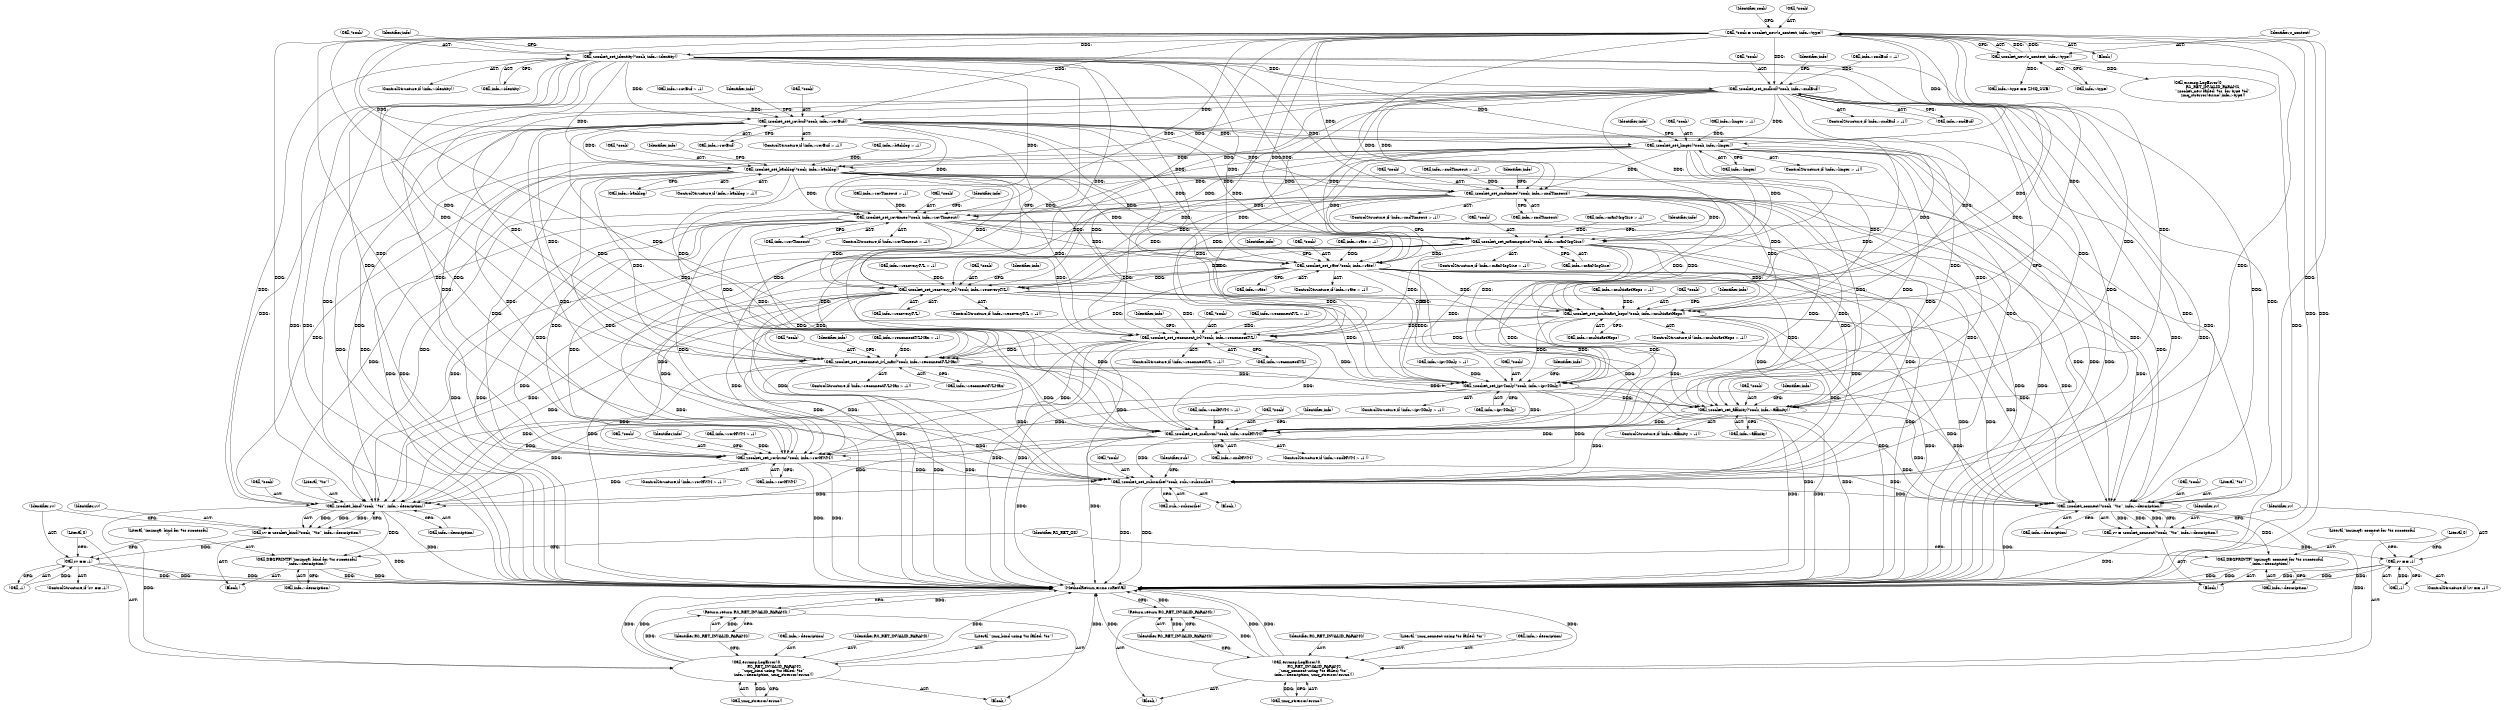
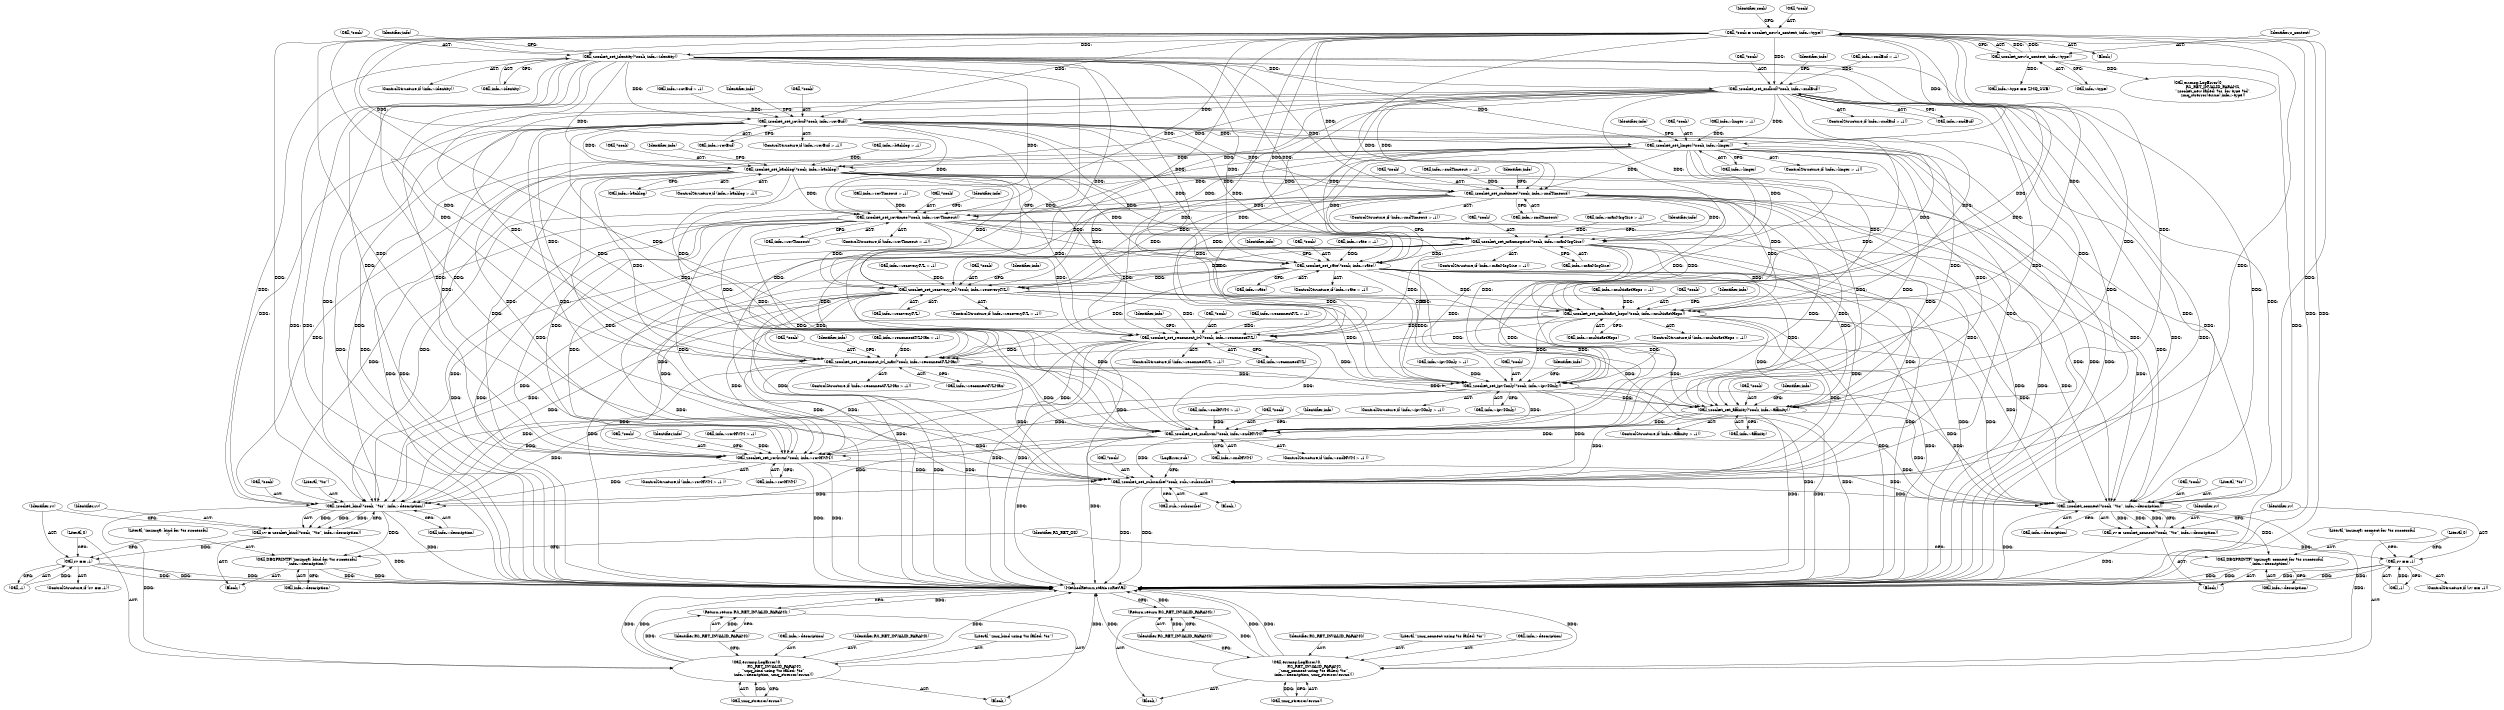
edge "(Call,zsocket_set_sndbuf(*sock, info->sndBuf))" -> "(Call,zsocket_set_sndhwm(*sock, info->sndHWM))": label "CFG: " -> "DDG: "
node "(Identifier,sub)": label "(Identifier,sub)" -> "(LogError,sub)"
node "(MethodReturn,errno rsRetVal)": label "(MethodReturn,errno rsRetVal)" -> "(MethodReturn,static rsRetVal)"
